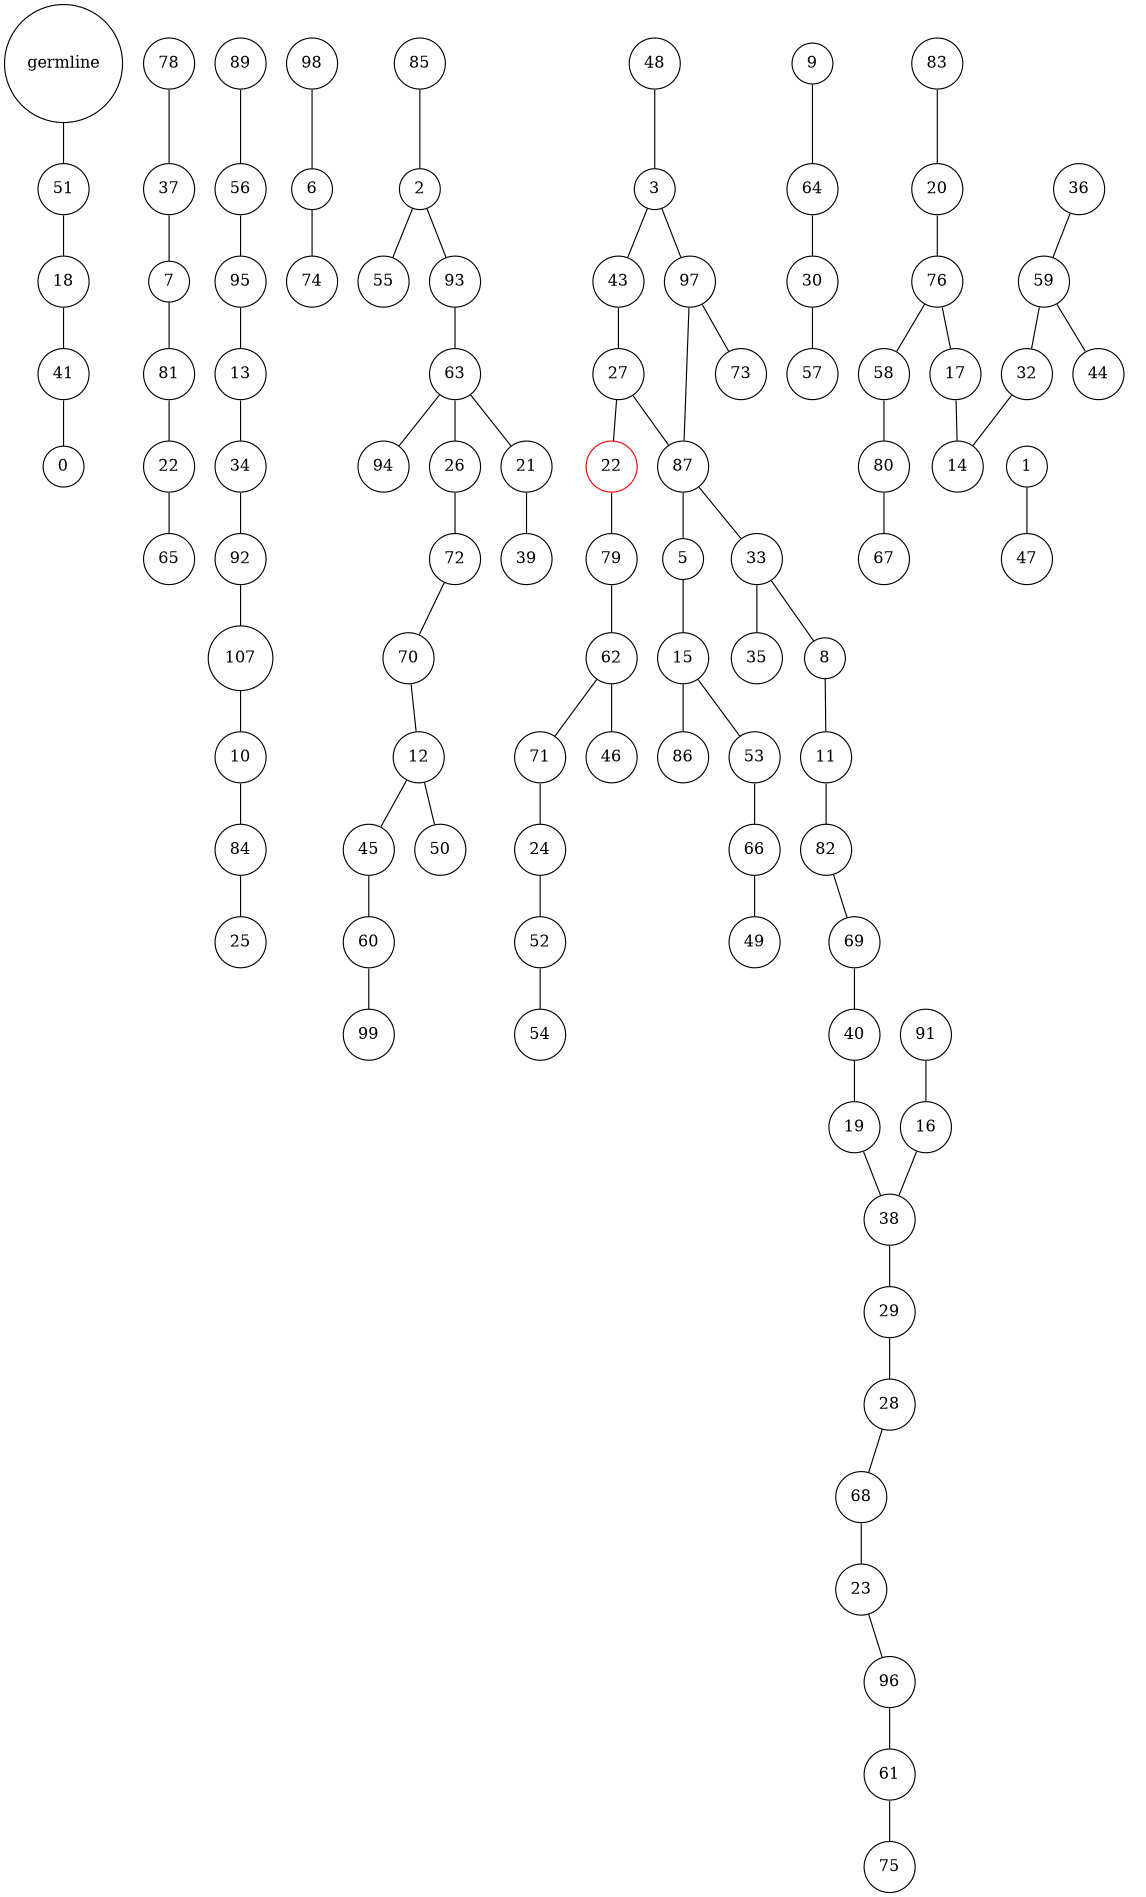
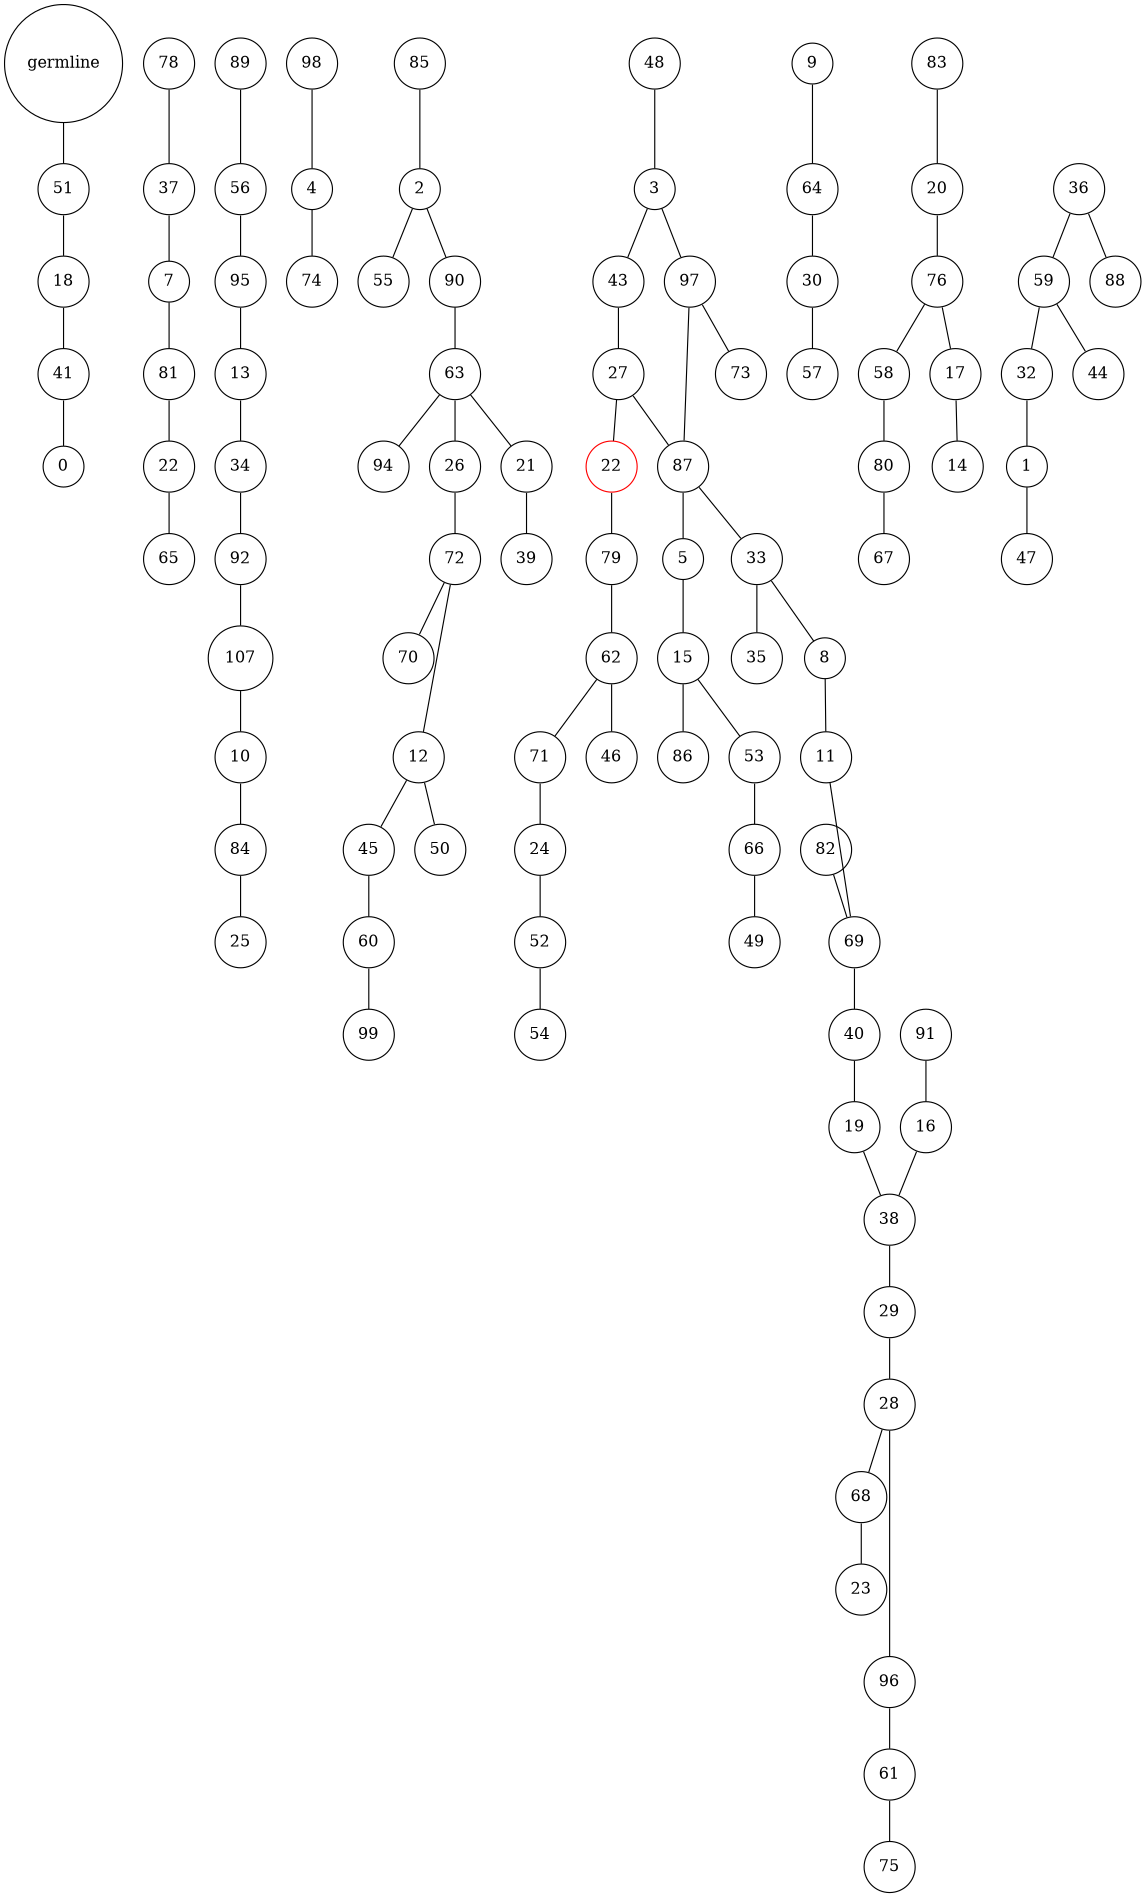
node "6": label "6" -> "4"
node "93": label "93" -> "90"
node "88": added
edge "32" -- "14": now "32" -- "1"
edge "70" -- "12": now "72" -- "12"
edge "11" -- "82": now "11" -- "69"
edge "23" -- "96": now "28" -- "96"
